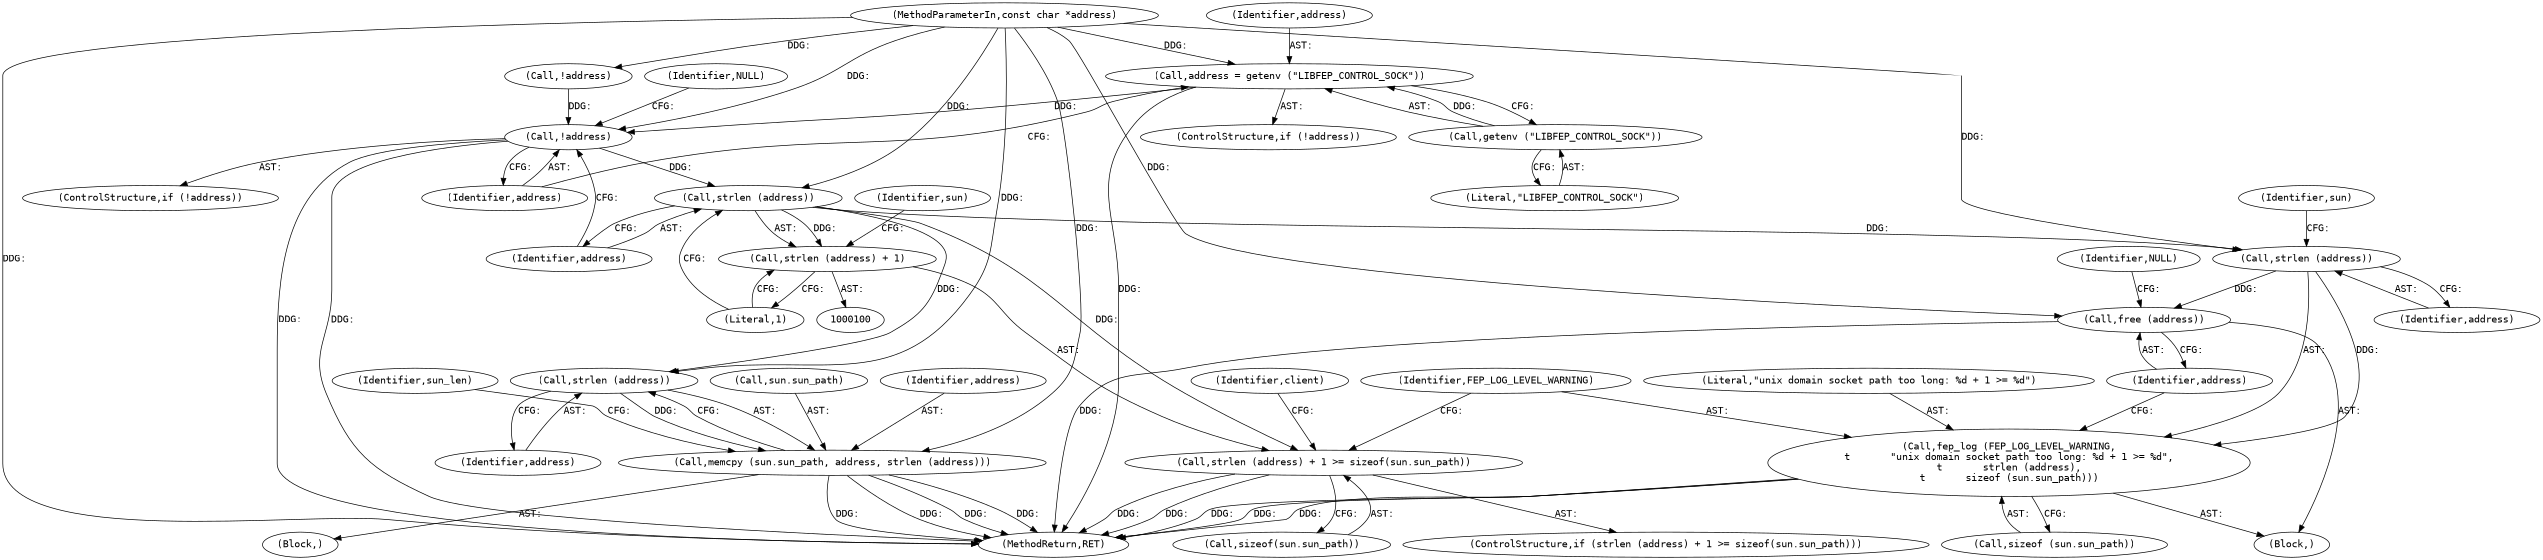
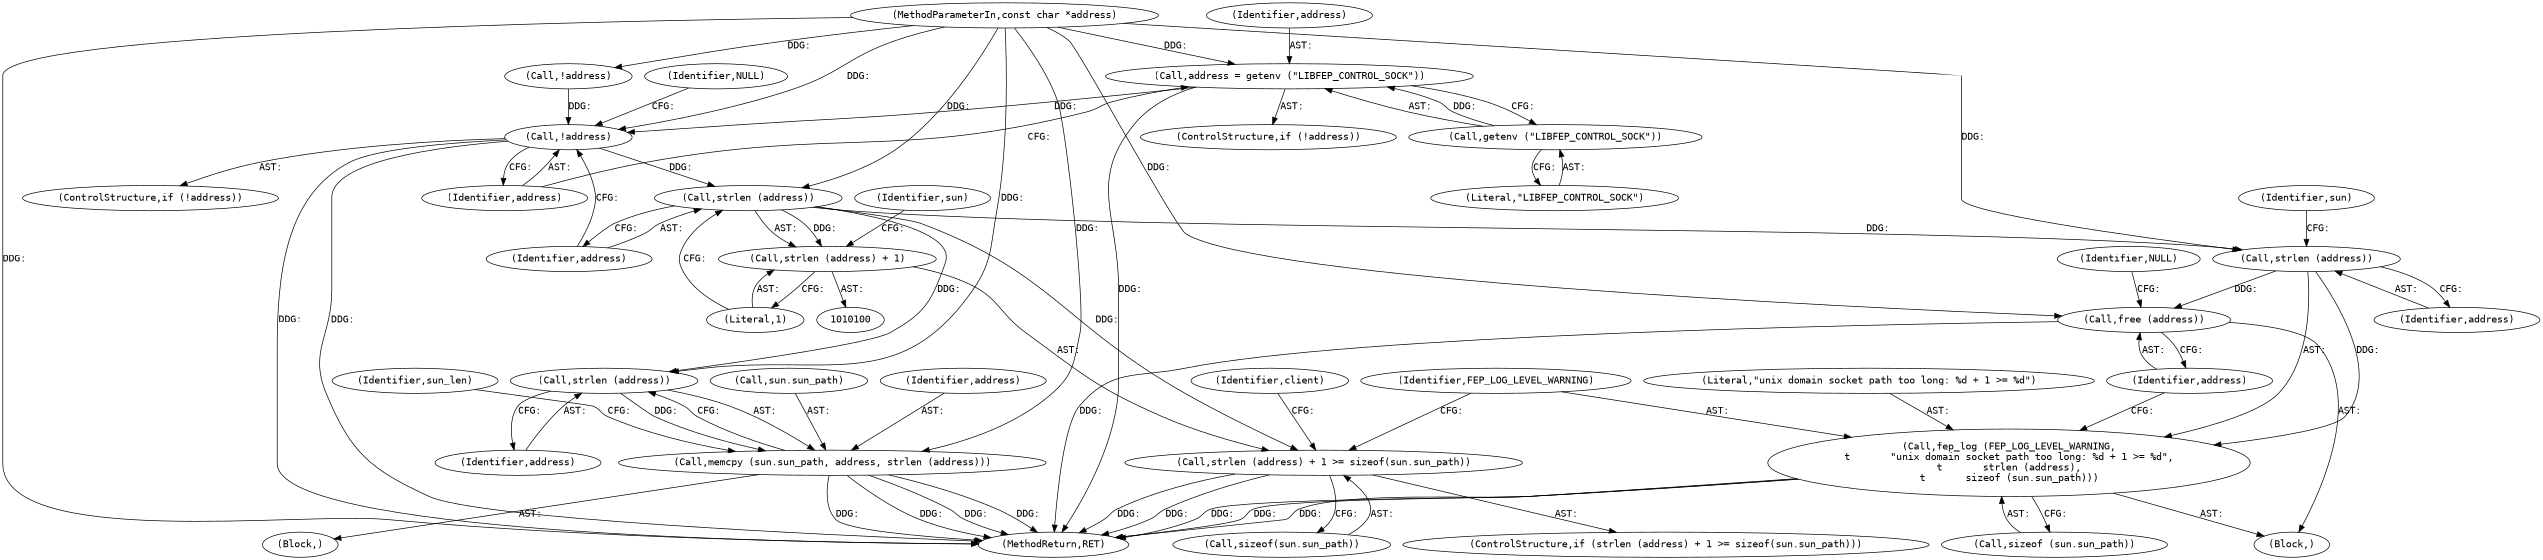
edge "(Literal,1)" -> "(Call,strlen (address) + 1)": label "CFG: " -> "AST: "
node "1000100": label "1000100" -> "1010100"
